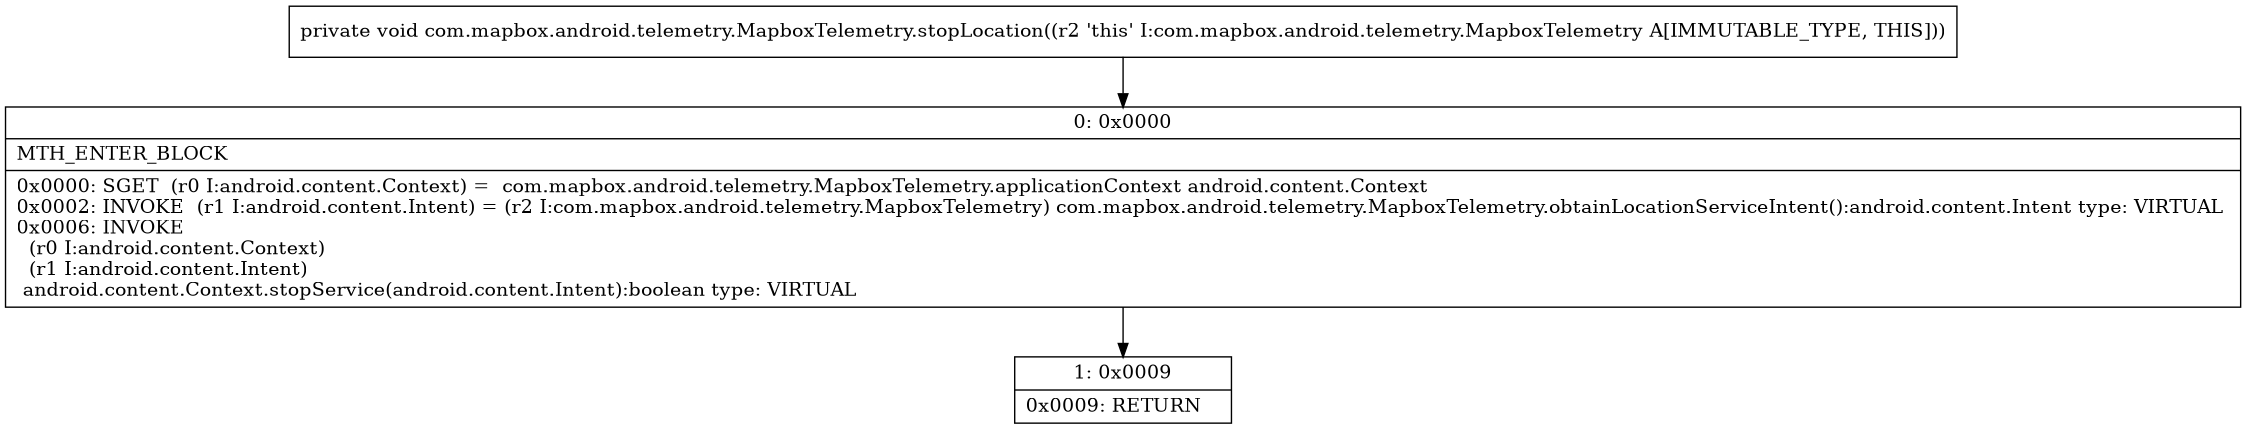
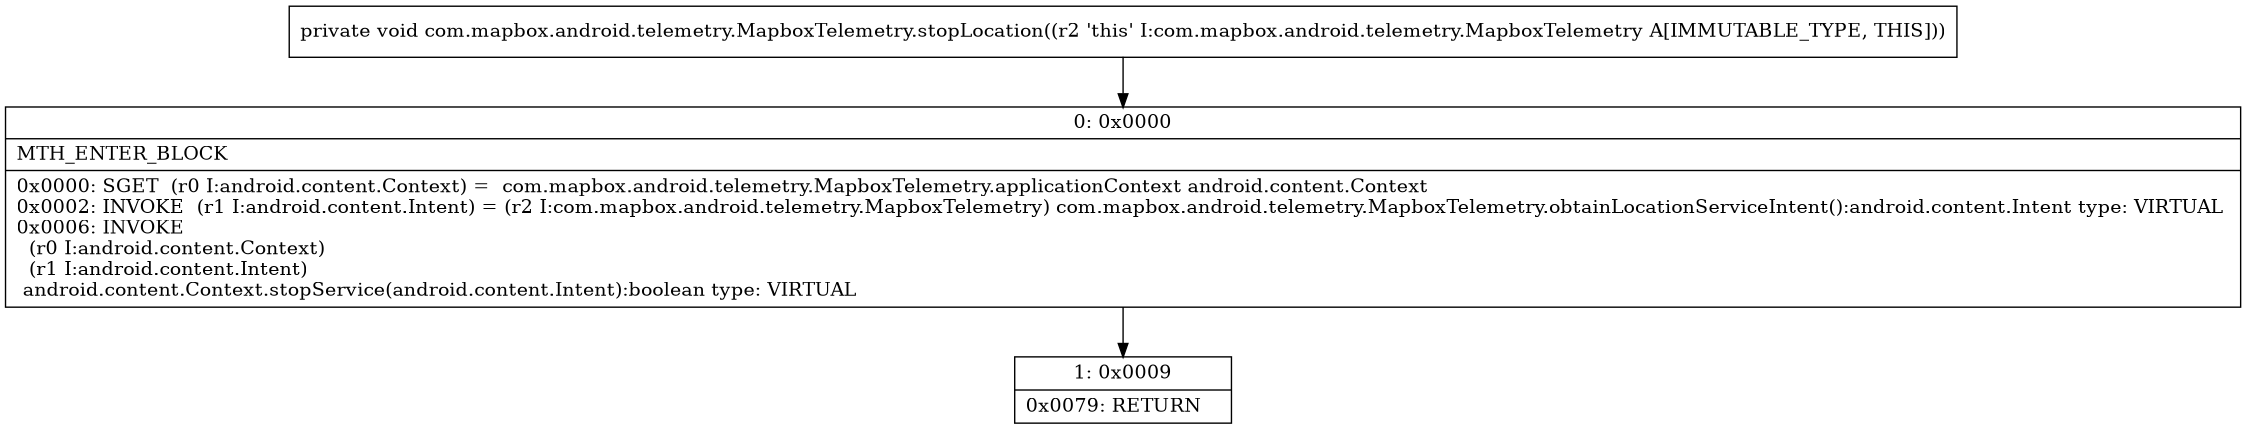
node "1: 0x0009": text "0x0009: RETURN" -> "0x0079: RETURN"
